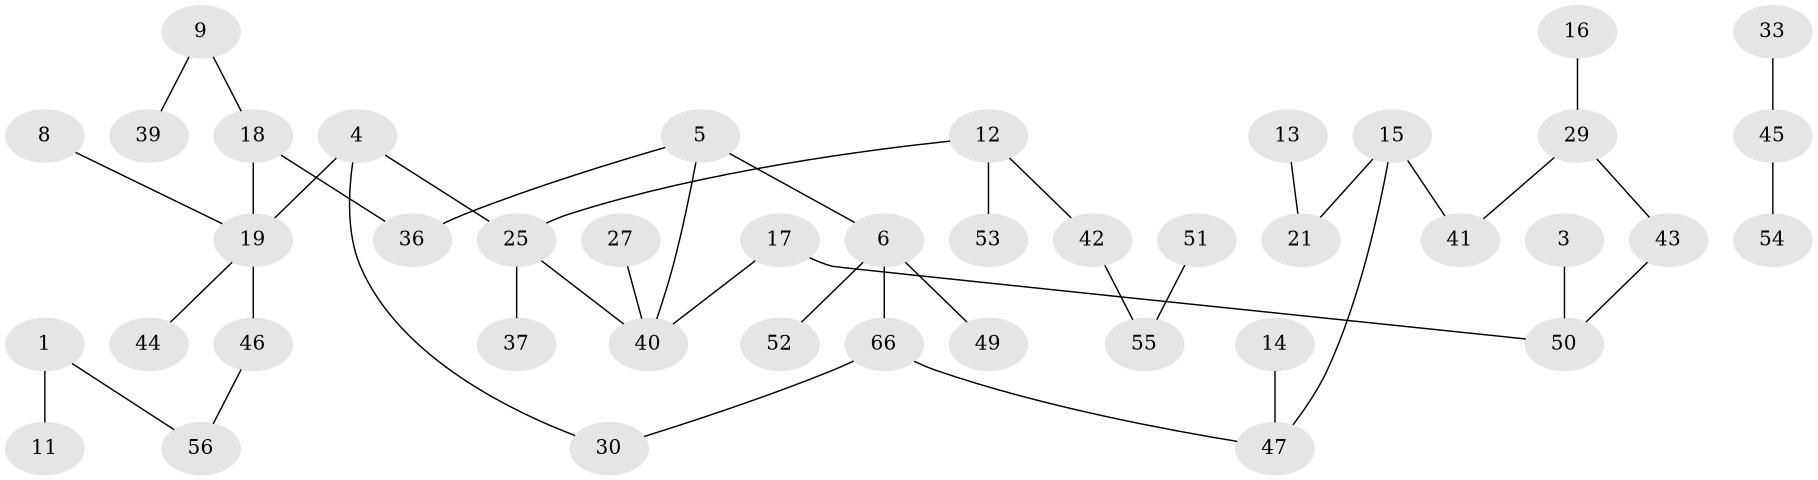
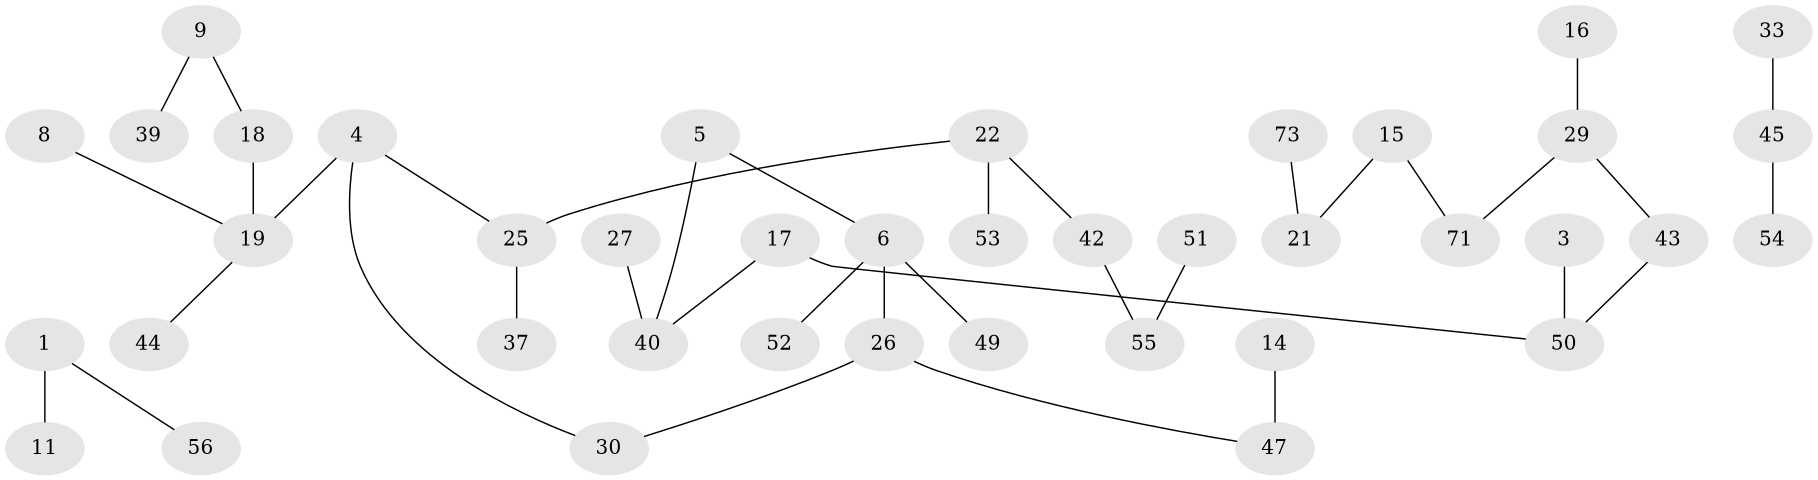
node "12": label "12" -> "22"
node "13": label "13" -> "73"
node "36": removed
node "41": label "41" -> "71"
edge "25" -- "40": removed
edge "15" -- "47": removed
node "46": removed
node "66": label "66" -> "26"
